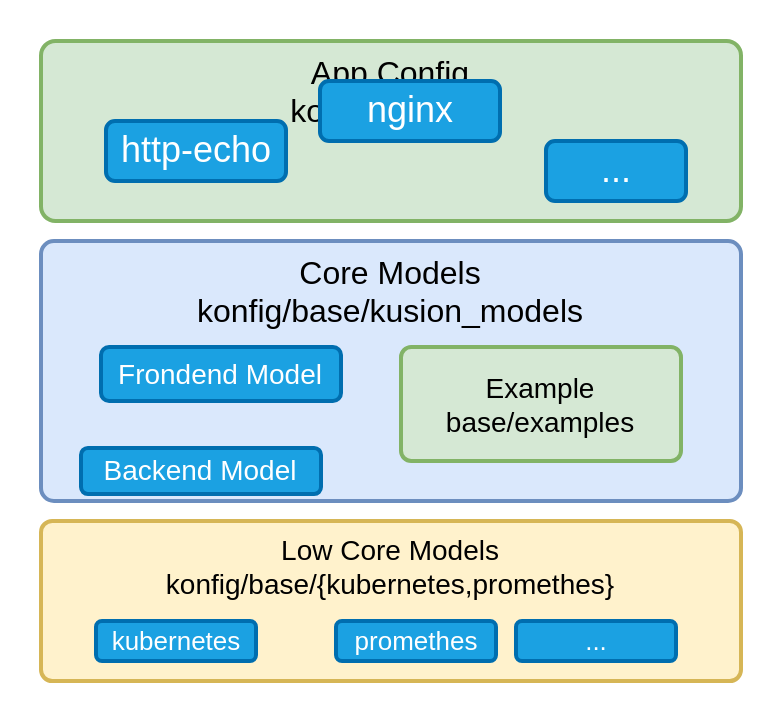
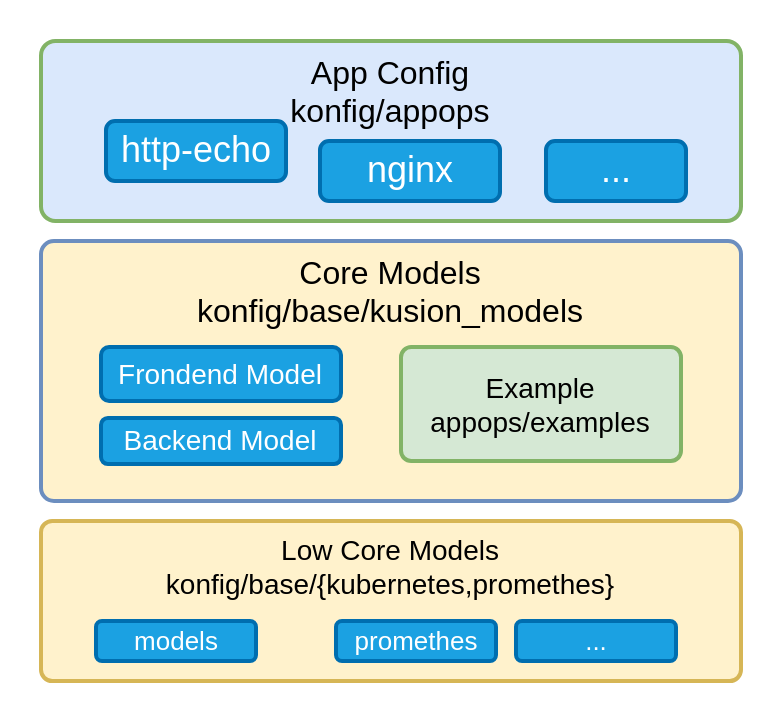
node "nginx": moved (410, 111) -> (410, 171)
node "App Configkonfig/appops": fillcolor #d5e8d4 -> #dae8fc
node "Core Modelskonfig/base/kusion_models": fillcolor #dae8fc -> #fff2cc
node "Examplebase/examples": label "Examplebase/examples" -> "Exampleappops/examples"
node "Backend Model": moved (201, 471) -> (221, 441)
node "kubernetes": label "kubernetes" -> "models"
